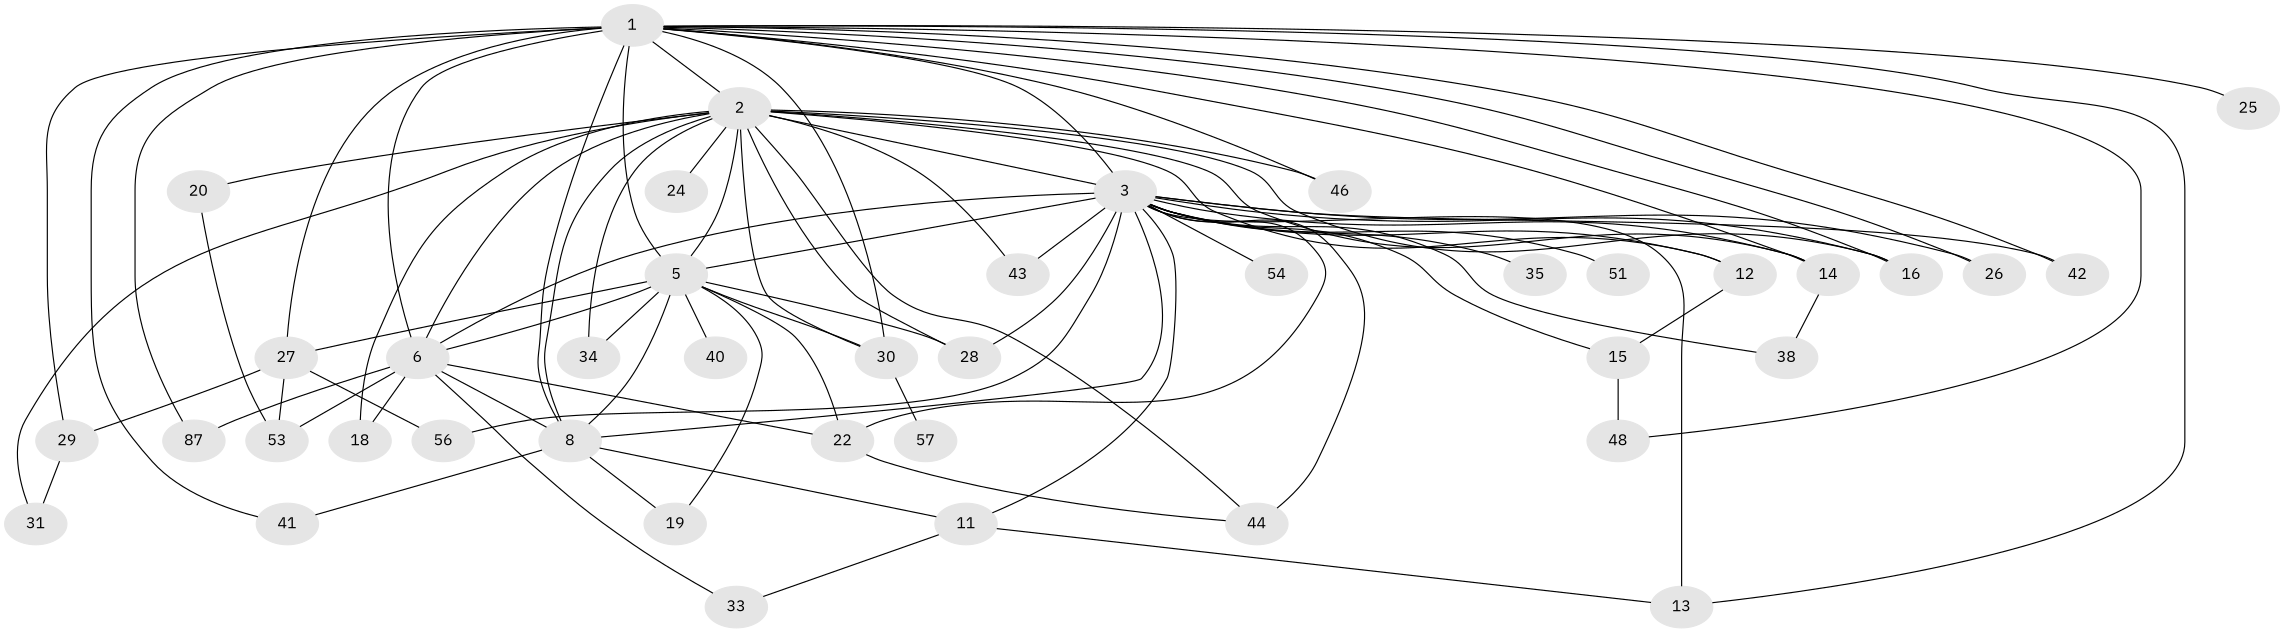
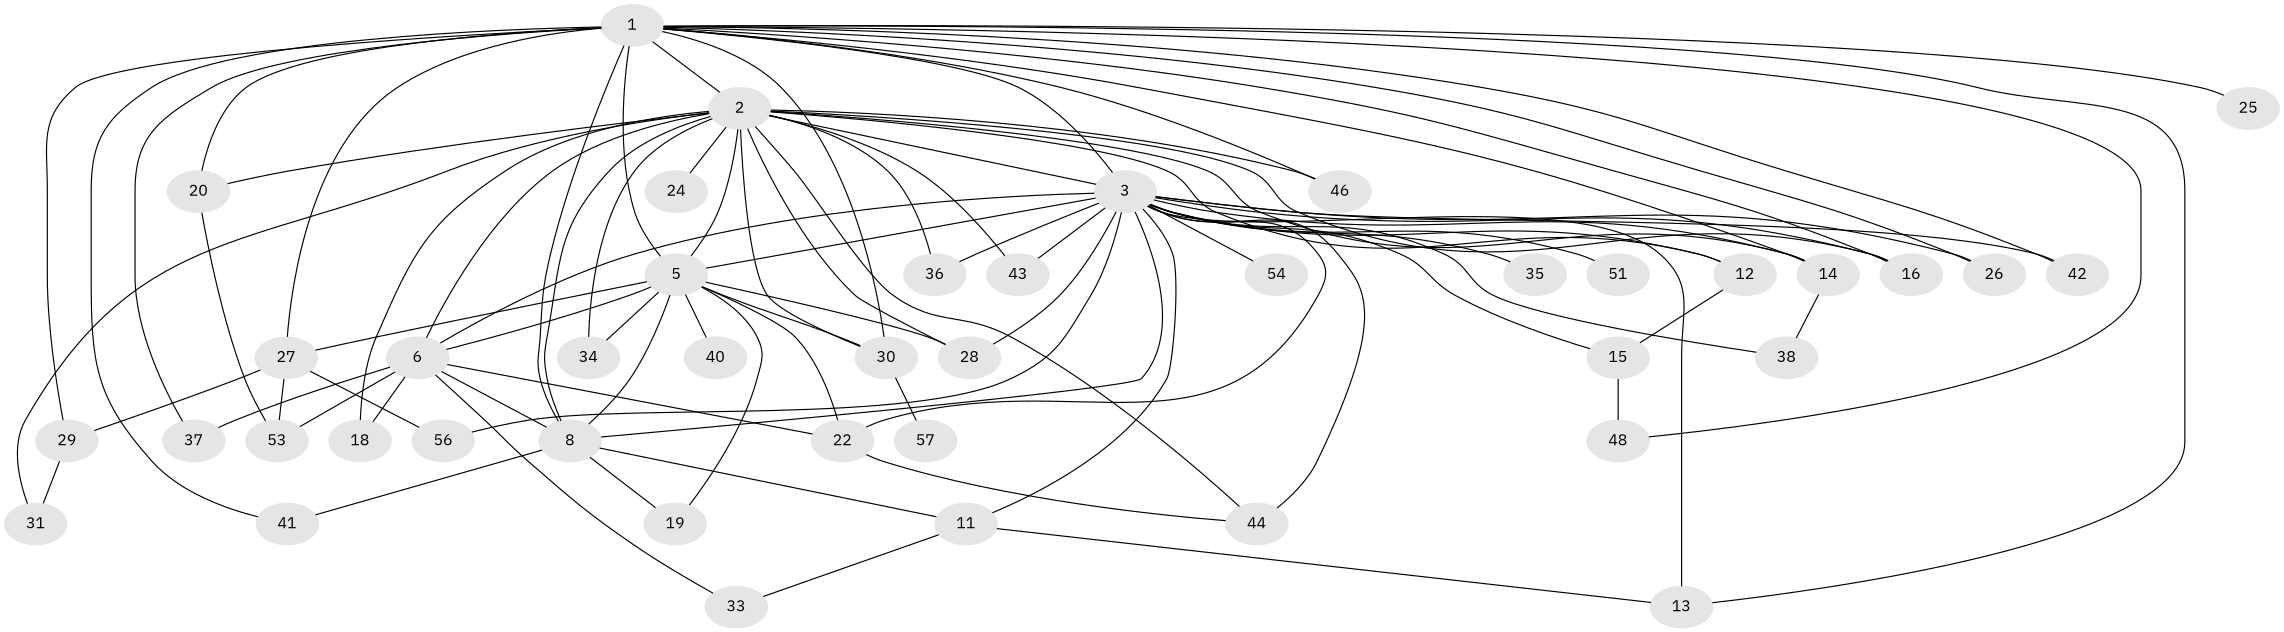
edge "1" -- "6": now "1" -- "20"
node "36": added
node "87": label "87" -> "37"
